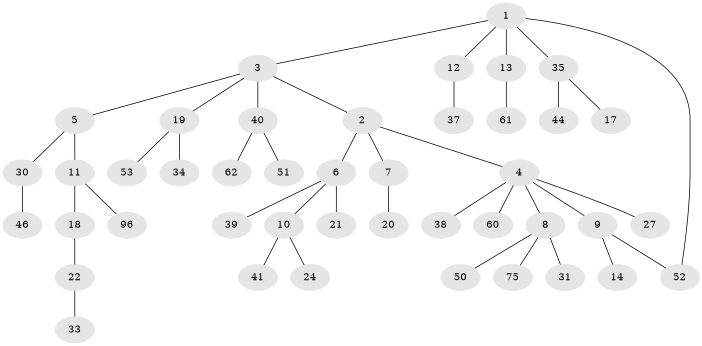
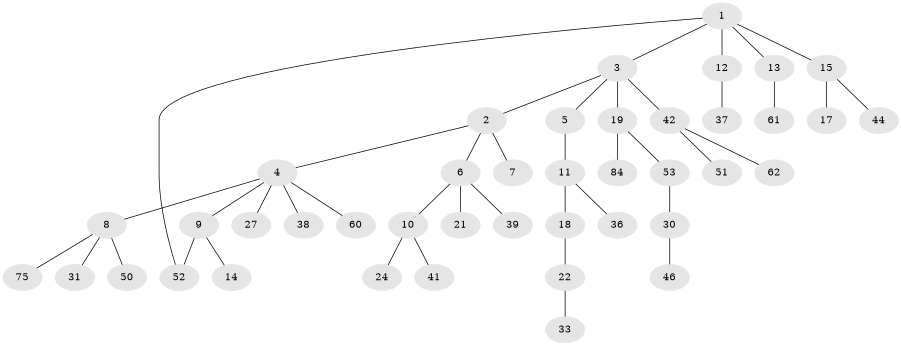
node "35": label "35" -> "15"
node "40": label "40" -> "42"
edge "5" -- "30": now "53" -- "30"
node "34": label "34" -> "84"
node "96": label "96" -> "36"
node "20": removed
